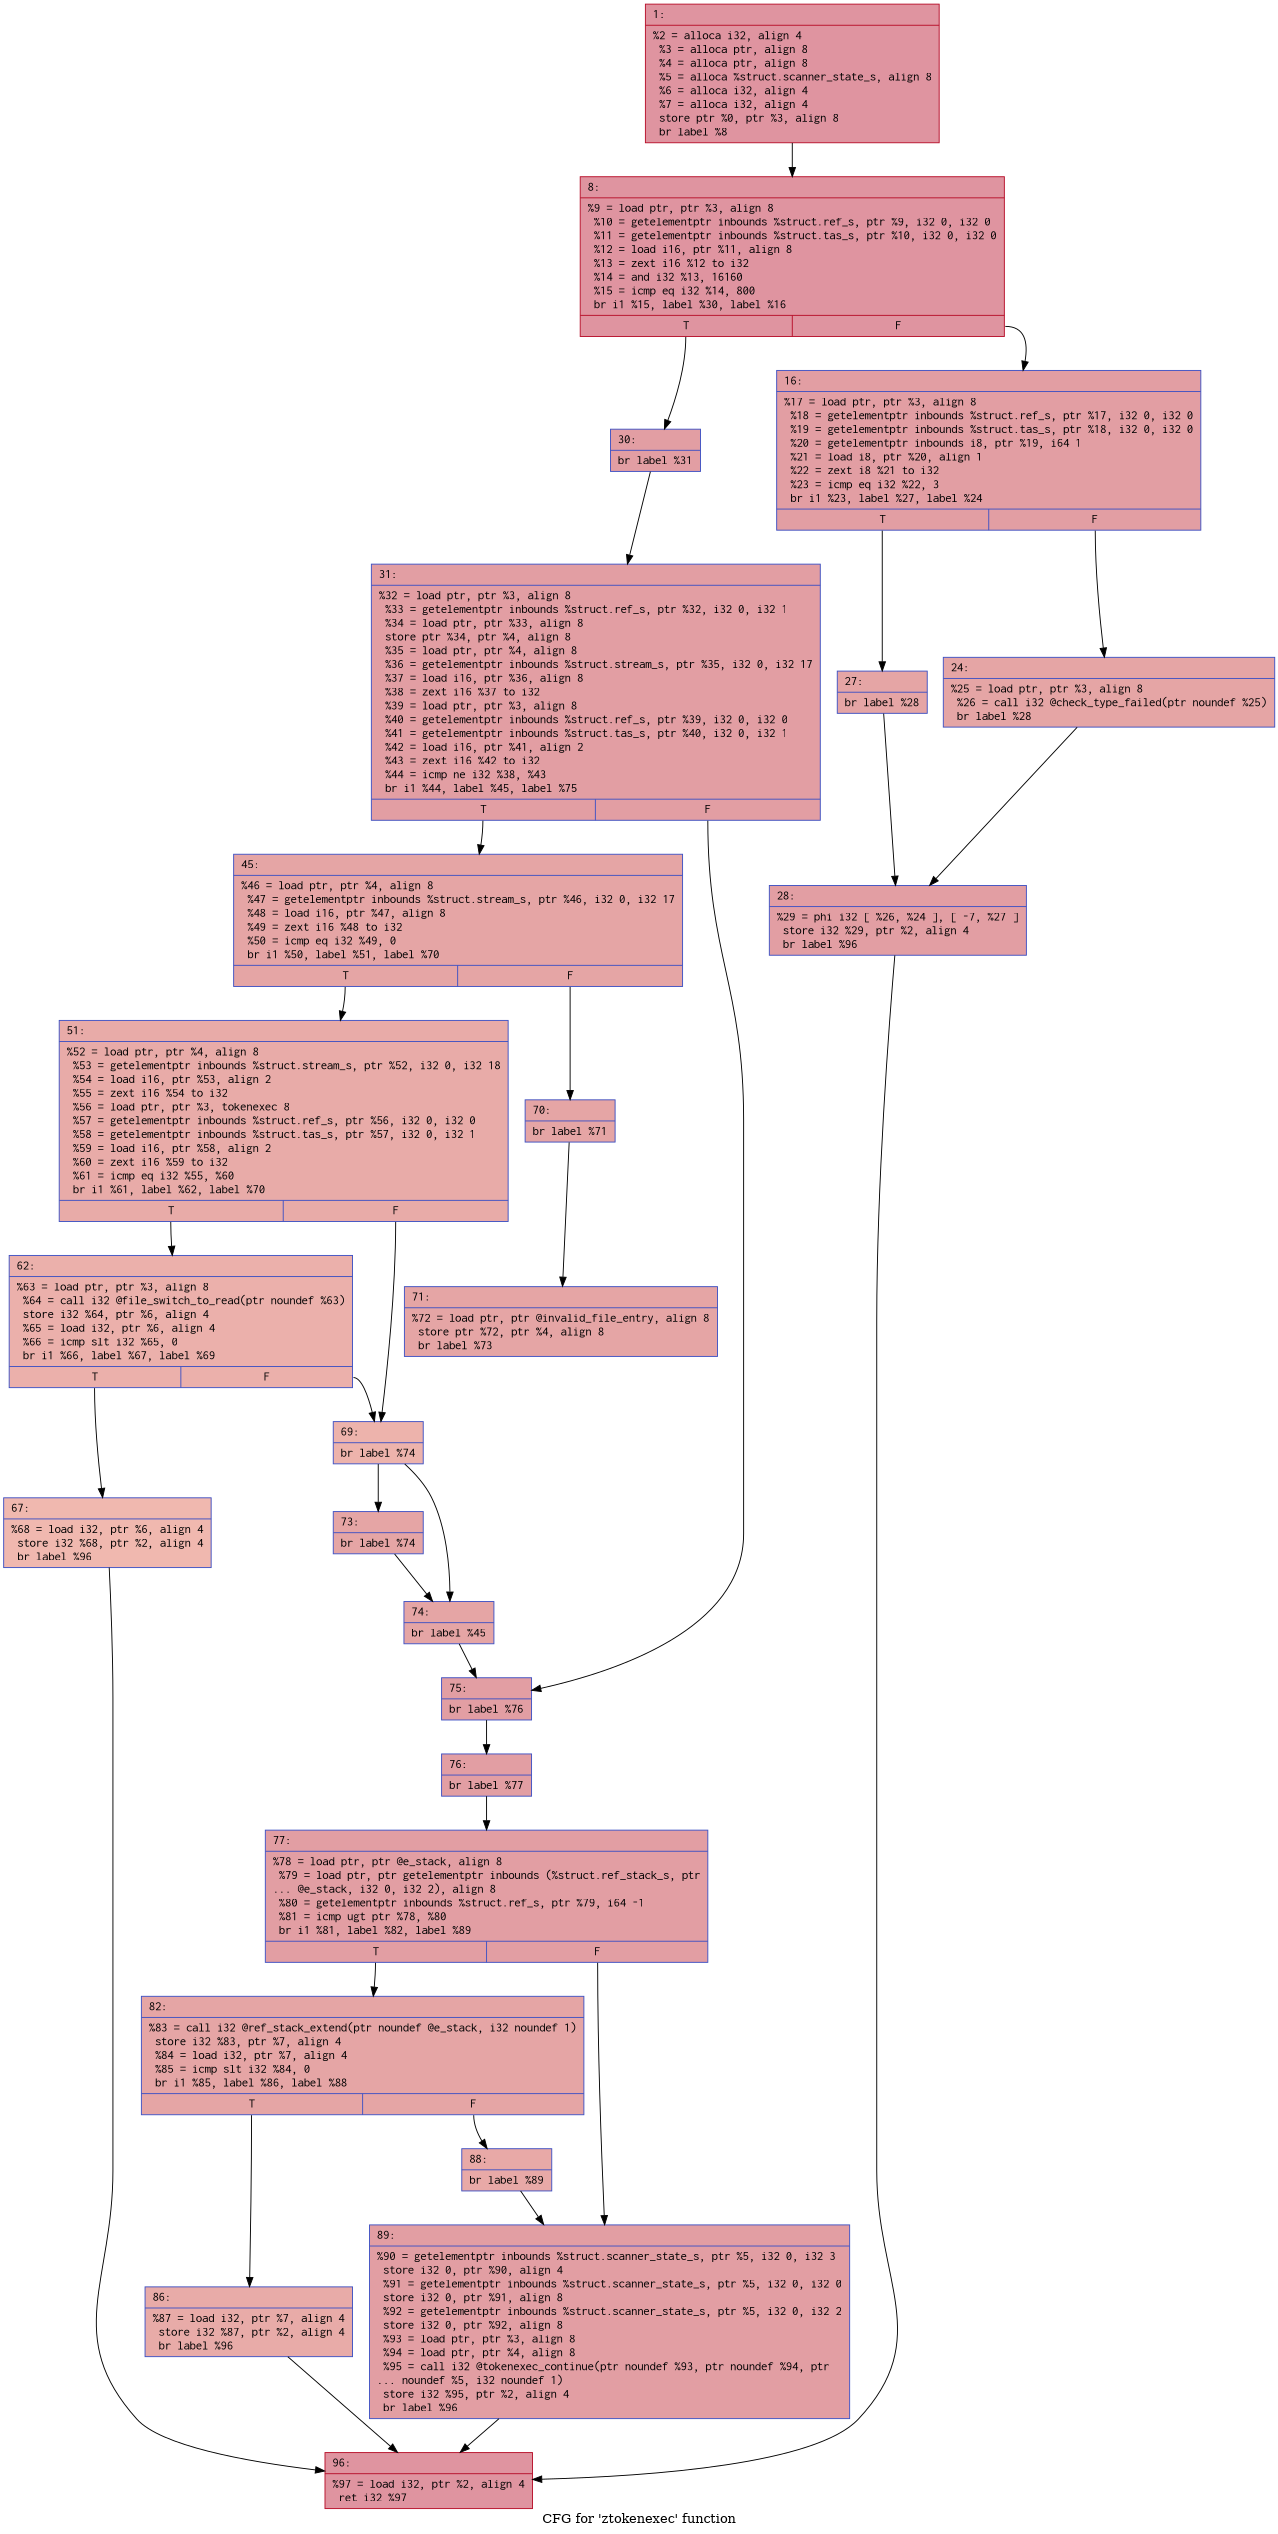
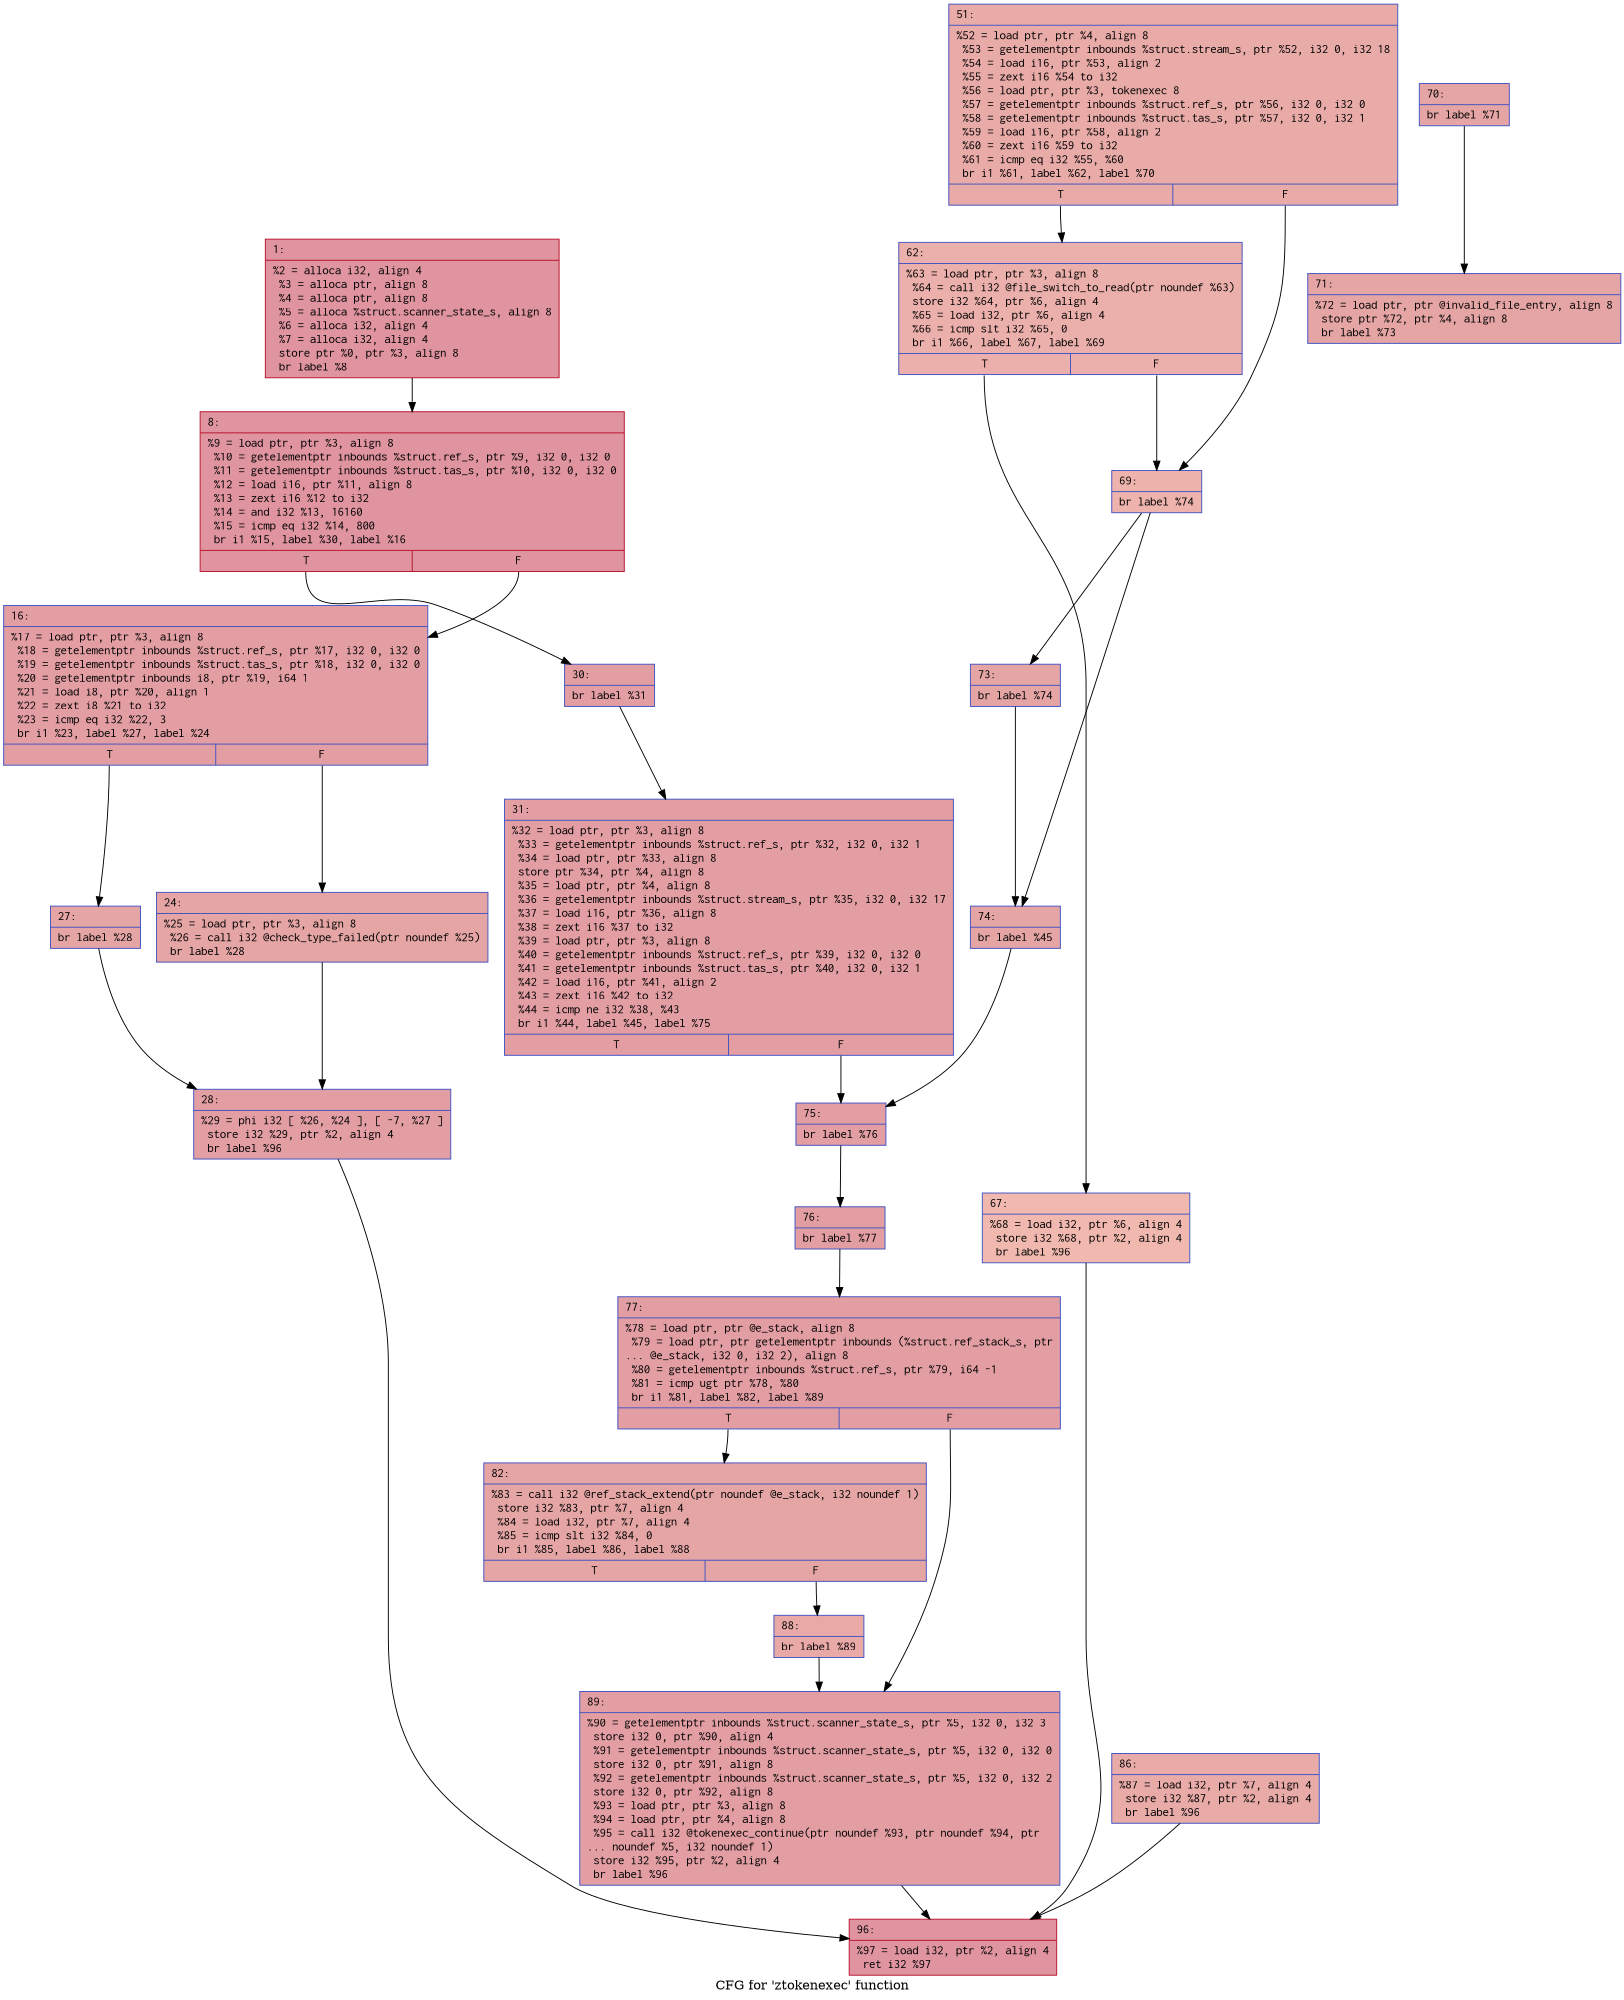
node "45:": removed
edge "82:" -> "86:": removed
